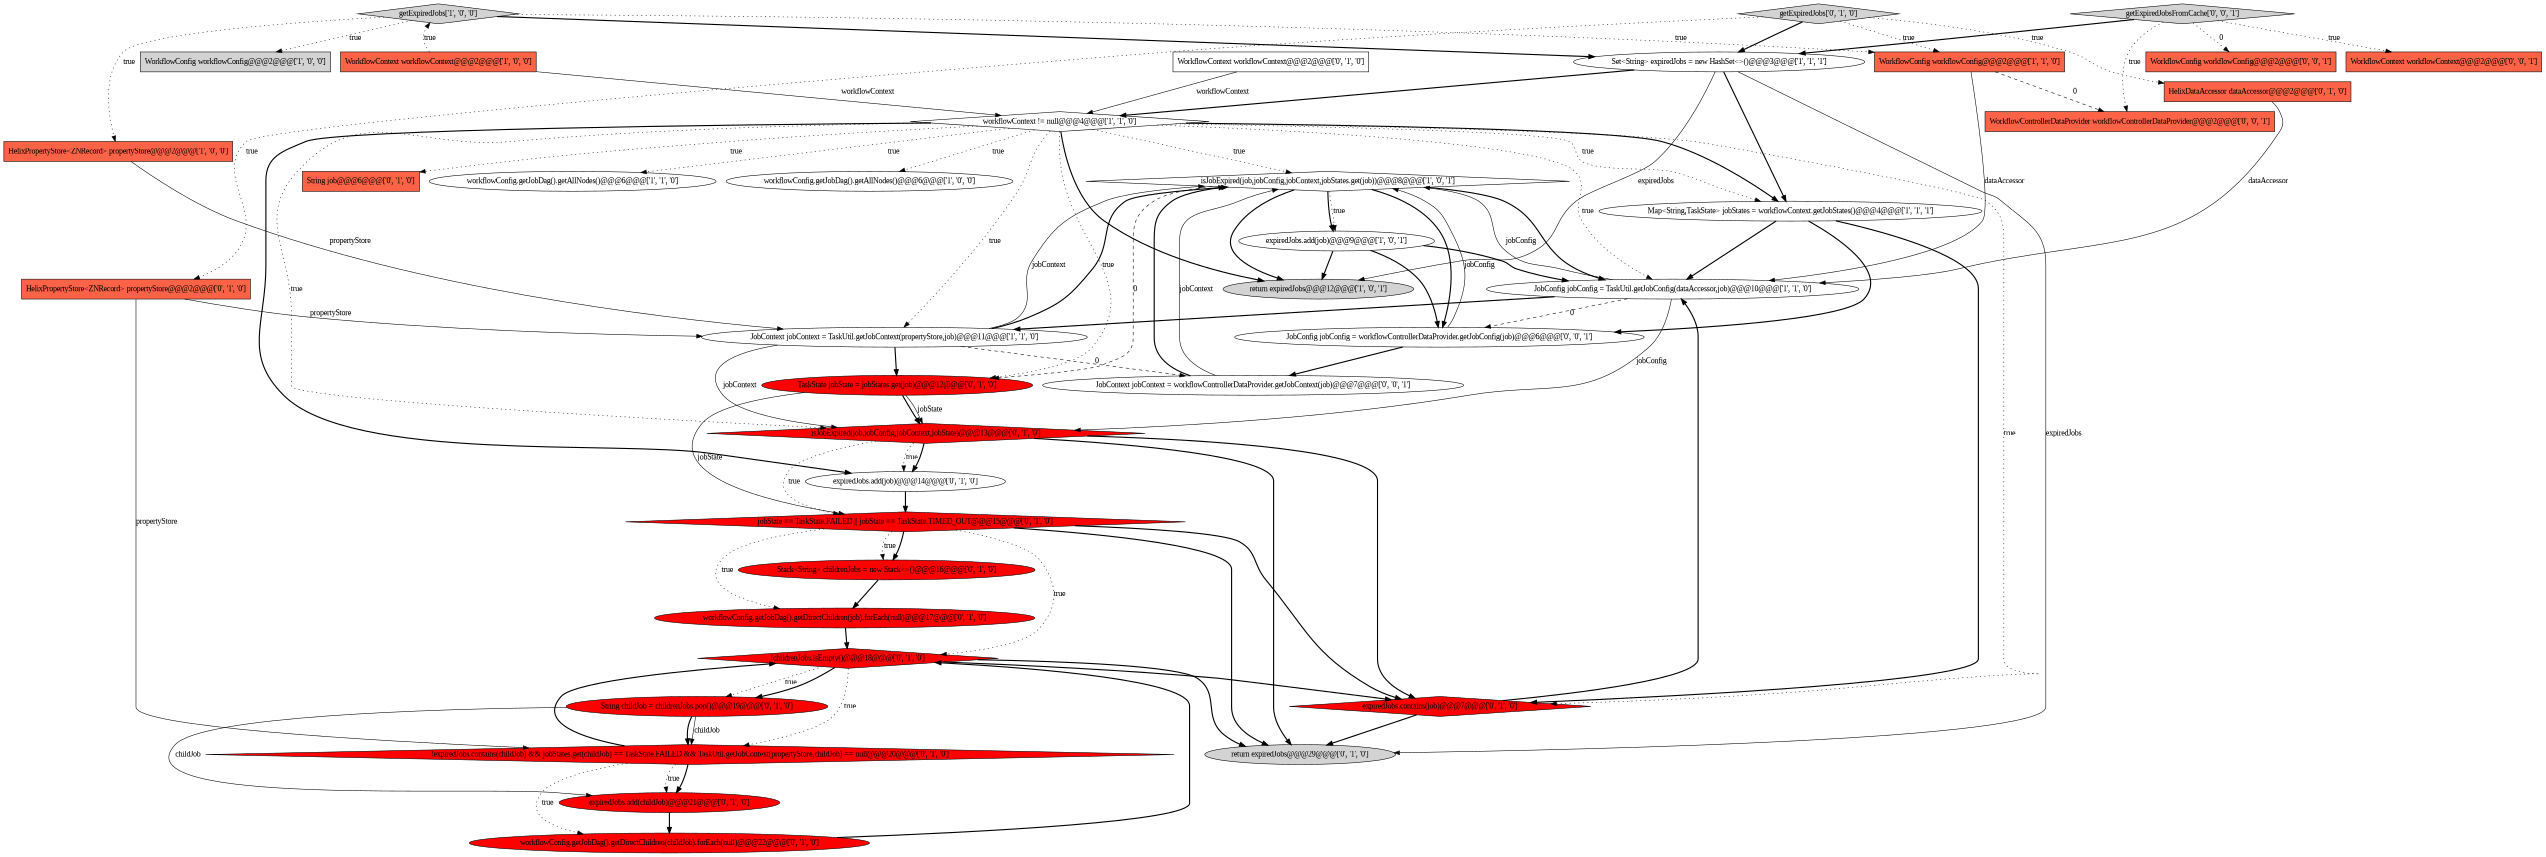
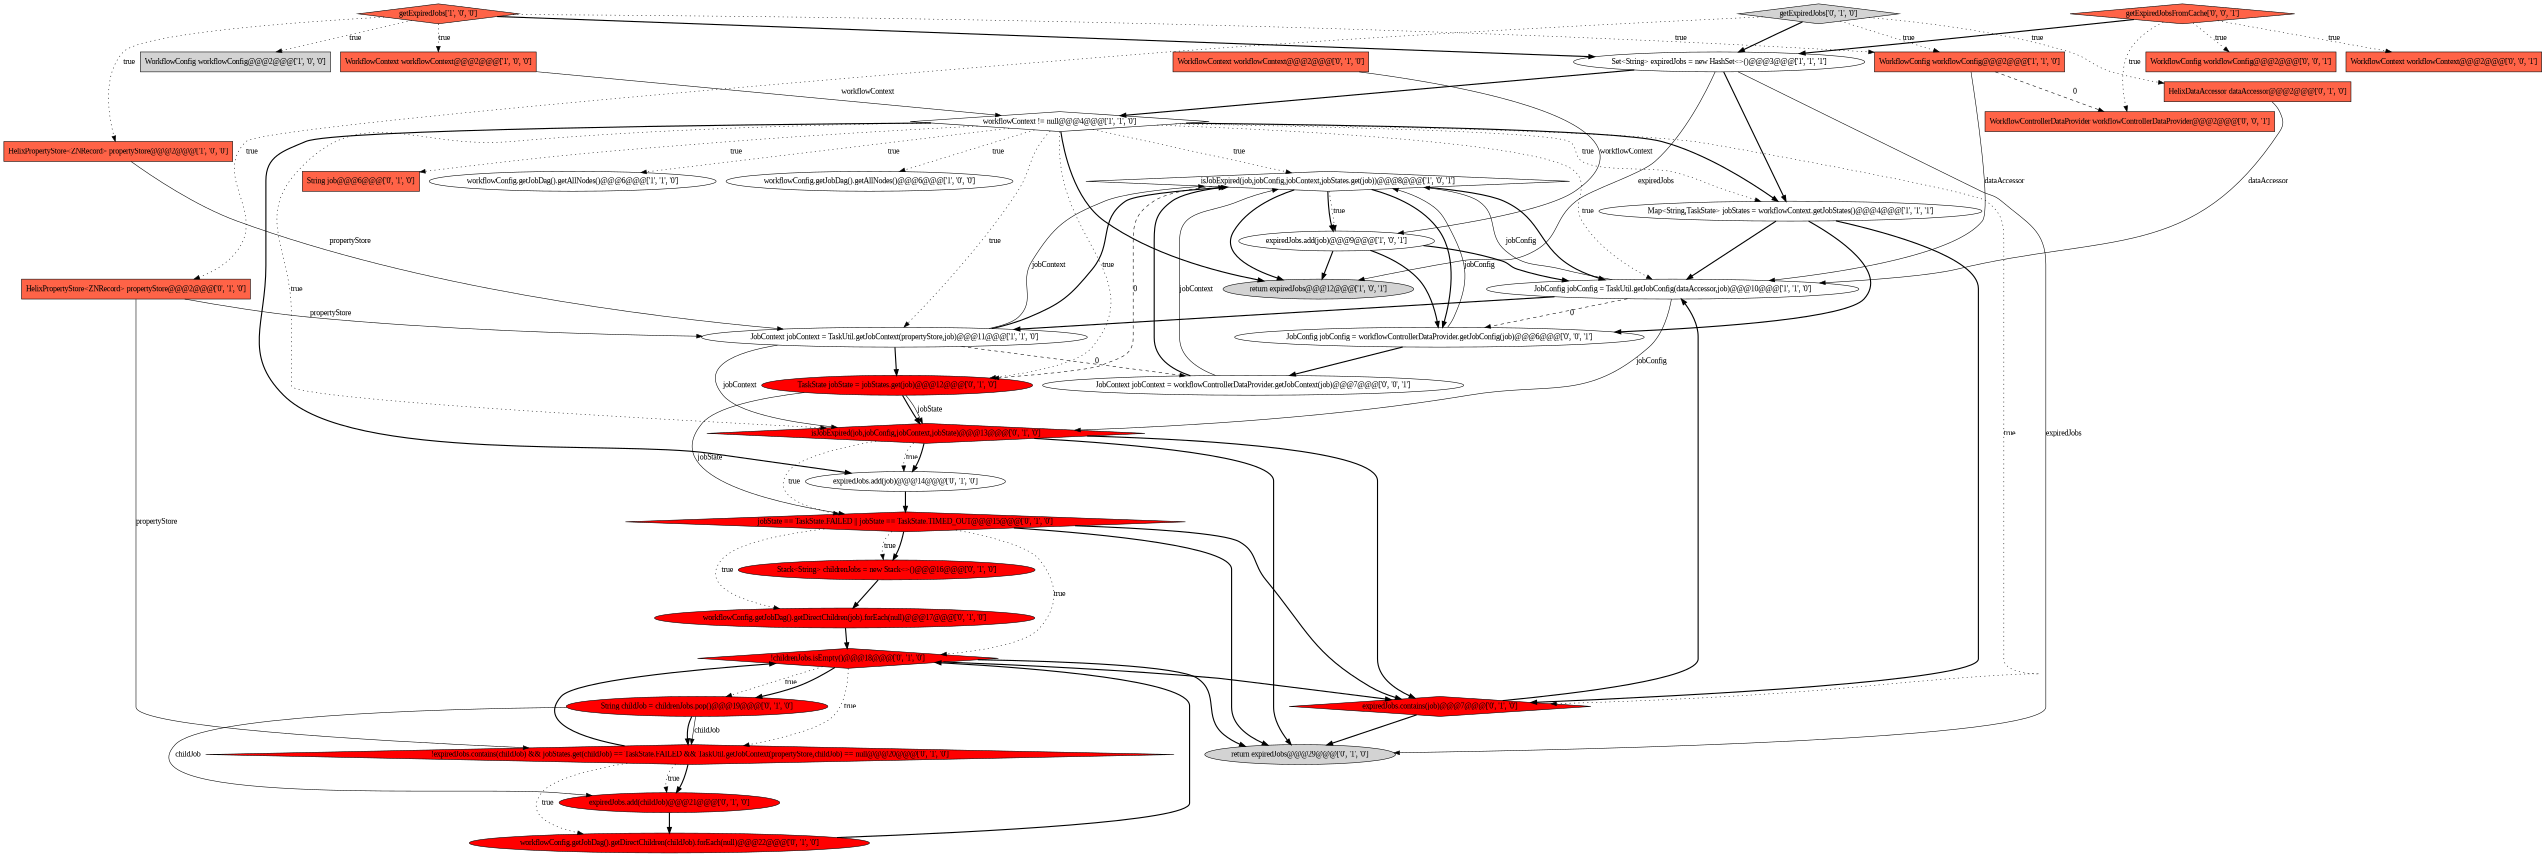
node "getExpiredJobs['1', '0', '0']": fillcolor lightgray -> tomato
node "getExpiredJobsFromCache['0', '0', '1']": fillcolor lightgray -> tomato
edge "getExpiredJobsFromCache['0', '0', '1']" -> "WorkflowConfig workflowConfig@@@2@@@['0', '0', '1']": label "0" -> "true"
edge "WorkflowContext workflowContext@@@2@@@['1', '0', '0']" -> "getExpiredJobs['1', '0', '0']": reversed
node "WorkflowContext workflowContext@@@2@@@['0', '1', '0']": fillcolor white -> tomato
edge "WorkflowContext workflowContext@@@2@@@['0', '1', '0']" -> "workflowContext != null@@@4@@@['1', '1', '0']": now "WorkflowContext workflowContext@@@2@@@['0', '1', '0']" -> "expiredJobs.add(job)@@@9@@@['1', '0', '1']"
